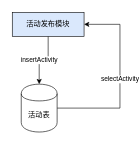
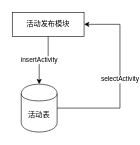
node "活动发布模块": fillcolor #dae8fc -> #ffffff
